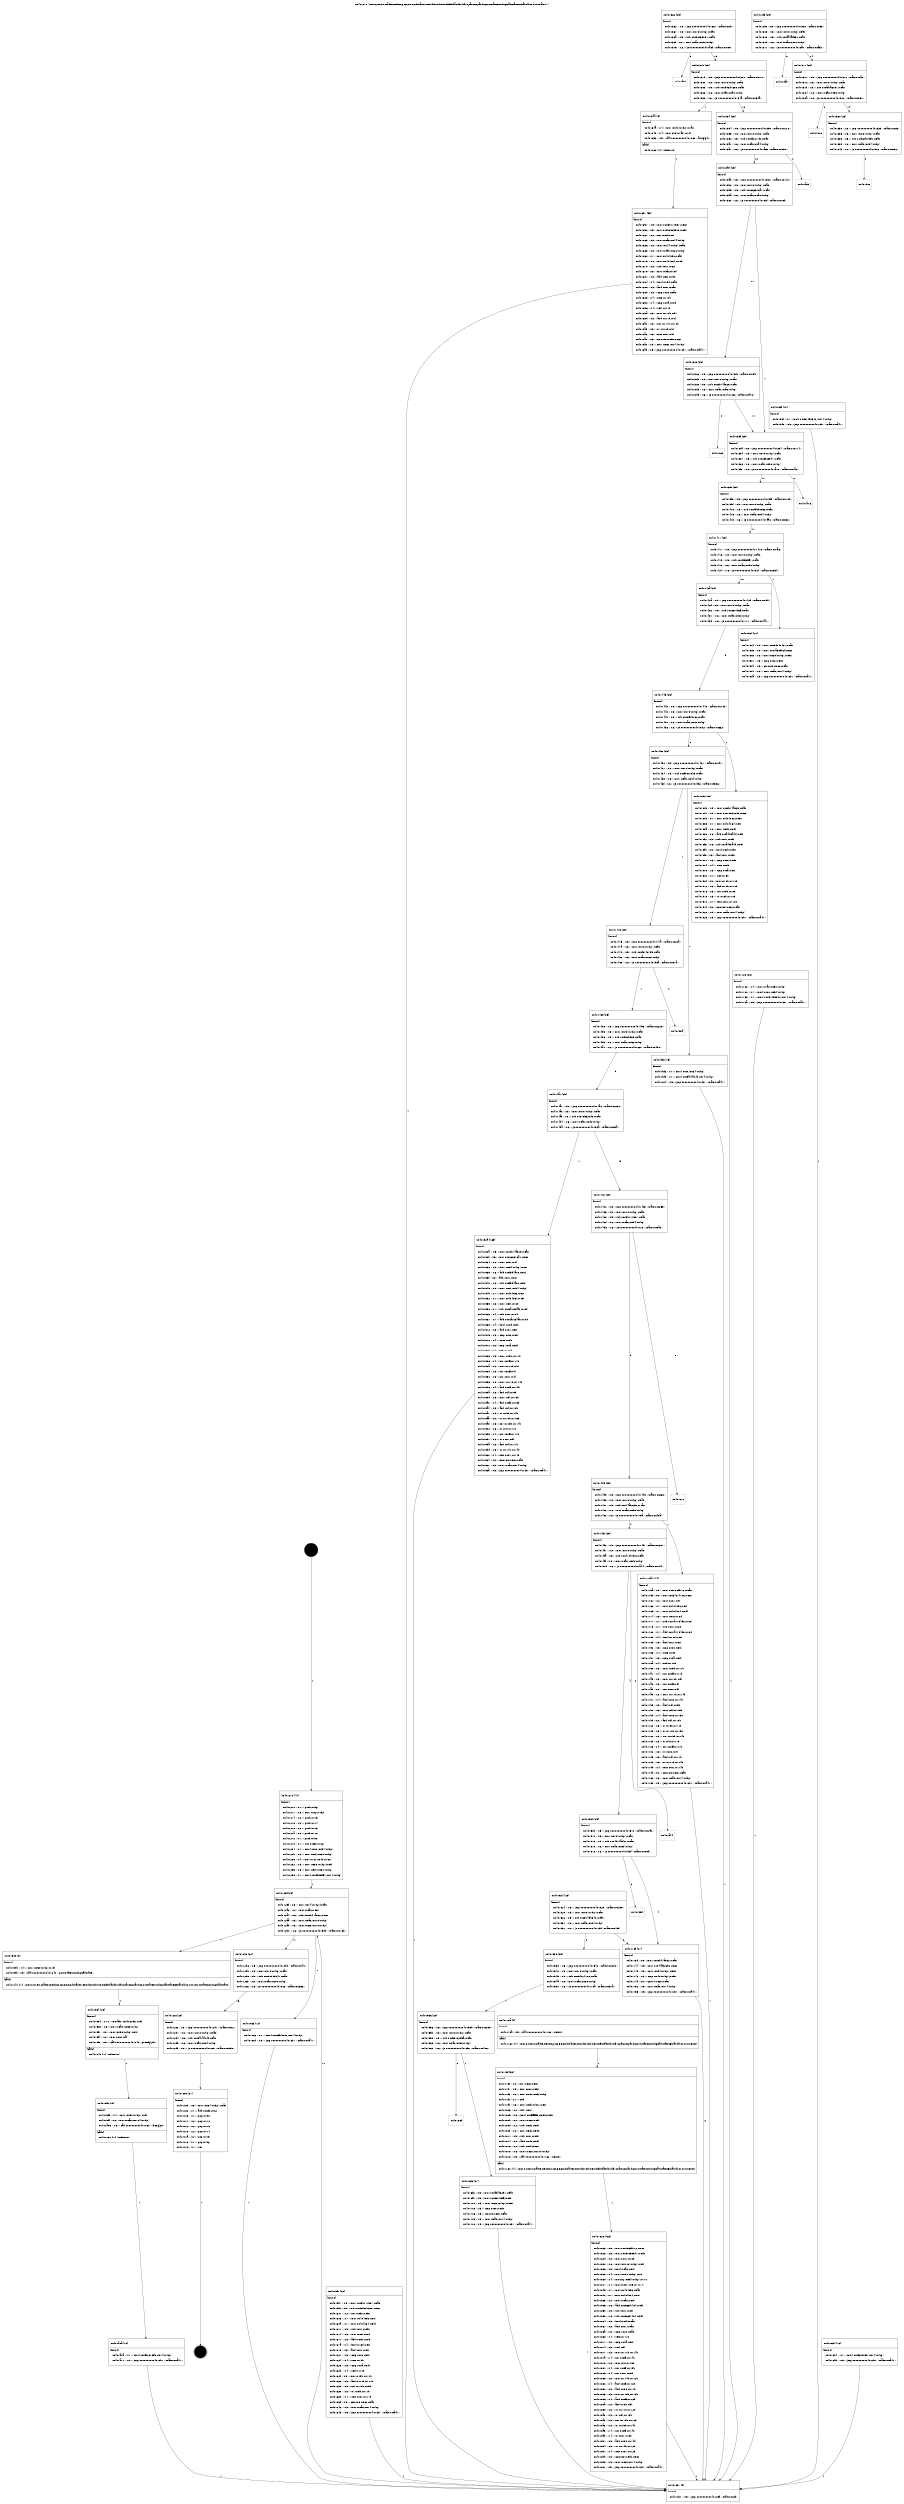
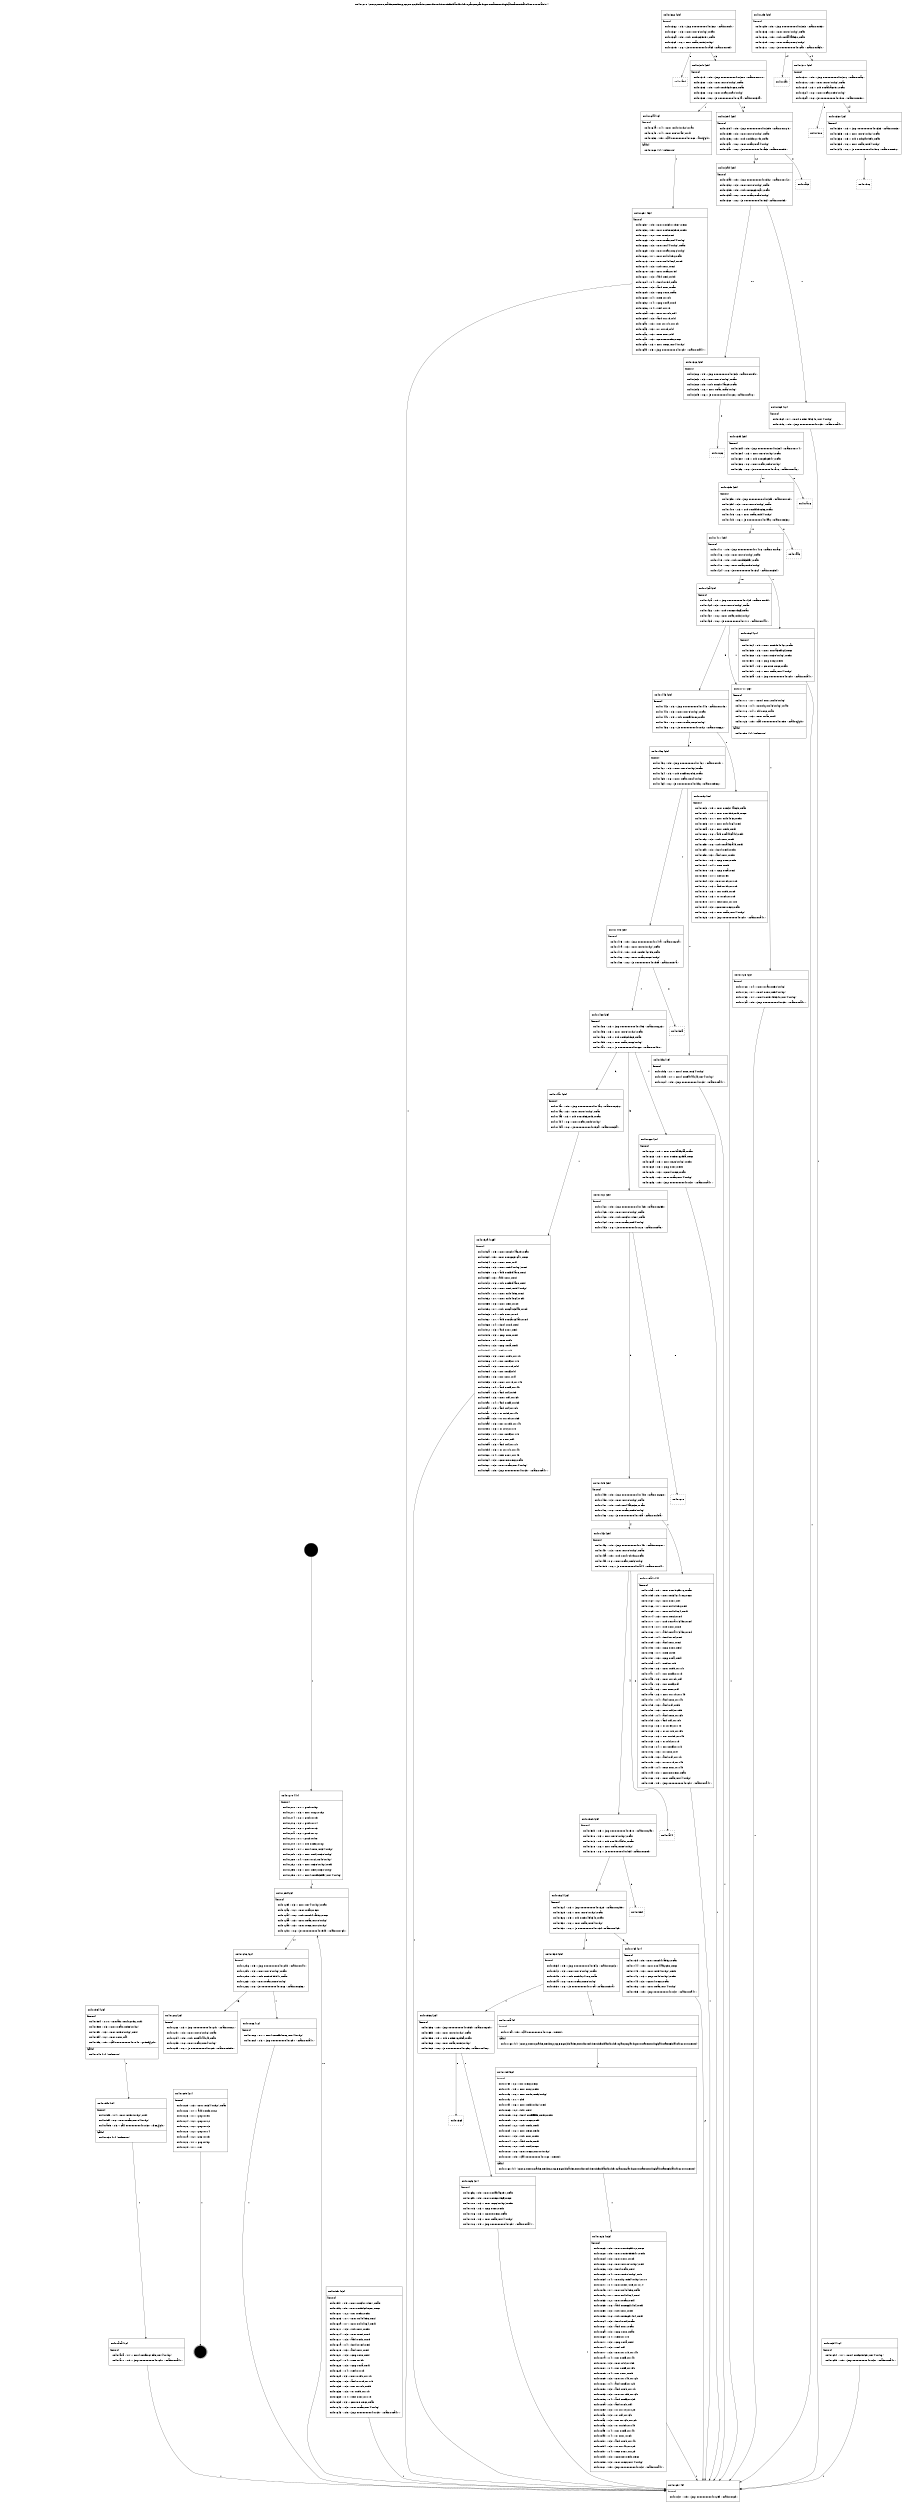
edge "0x4012fe [25]" -> "0x401cab": label " 0" -> " 14"
edge "0x4013ad [25]" -> "0x4013df [25]": now "0x4013ad [25]" -> "0x4019cf [12]"
edge "0x4013c6 [25]" -> "0x4013df [25]": removed, label "11"
node "0x401aac": added
node "0x401711 [23]": added
edge "0x4014a7 [25]" -> "0x4014c0 [25]": now "0x40148e [25]" -> "0x4014c0 [25]"
node "0x4016c0 [27]": added
edge "0x4015c4 [27]" -> "0x401cb7 [5]": added, label "1"
edge "0x40150b [25]" -> "0x40173f [27]": now "0x40150b [25]" -> "0x401524 [25]"
node "0x4019db [9]": removed
edge "0x40129f [23]" -> "0x4018c6 [12]": now "0x4012b6 [22]" -> "0x4018c6 [12]"
edge "0x40153d [25]" -> "0x4017ea [5]": added, label "1"
edge "0x4012cc [25]" -> "0x401c09 [21]": removed, label "1"
